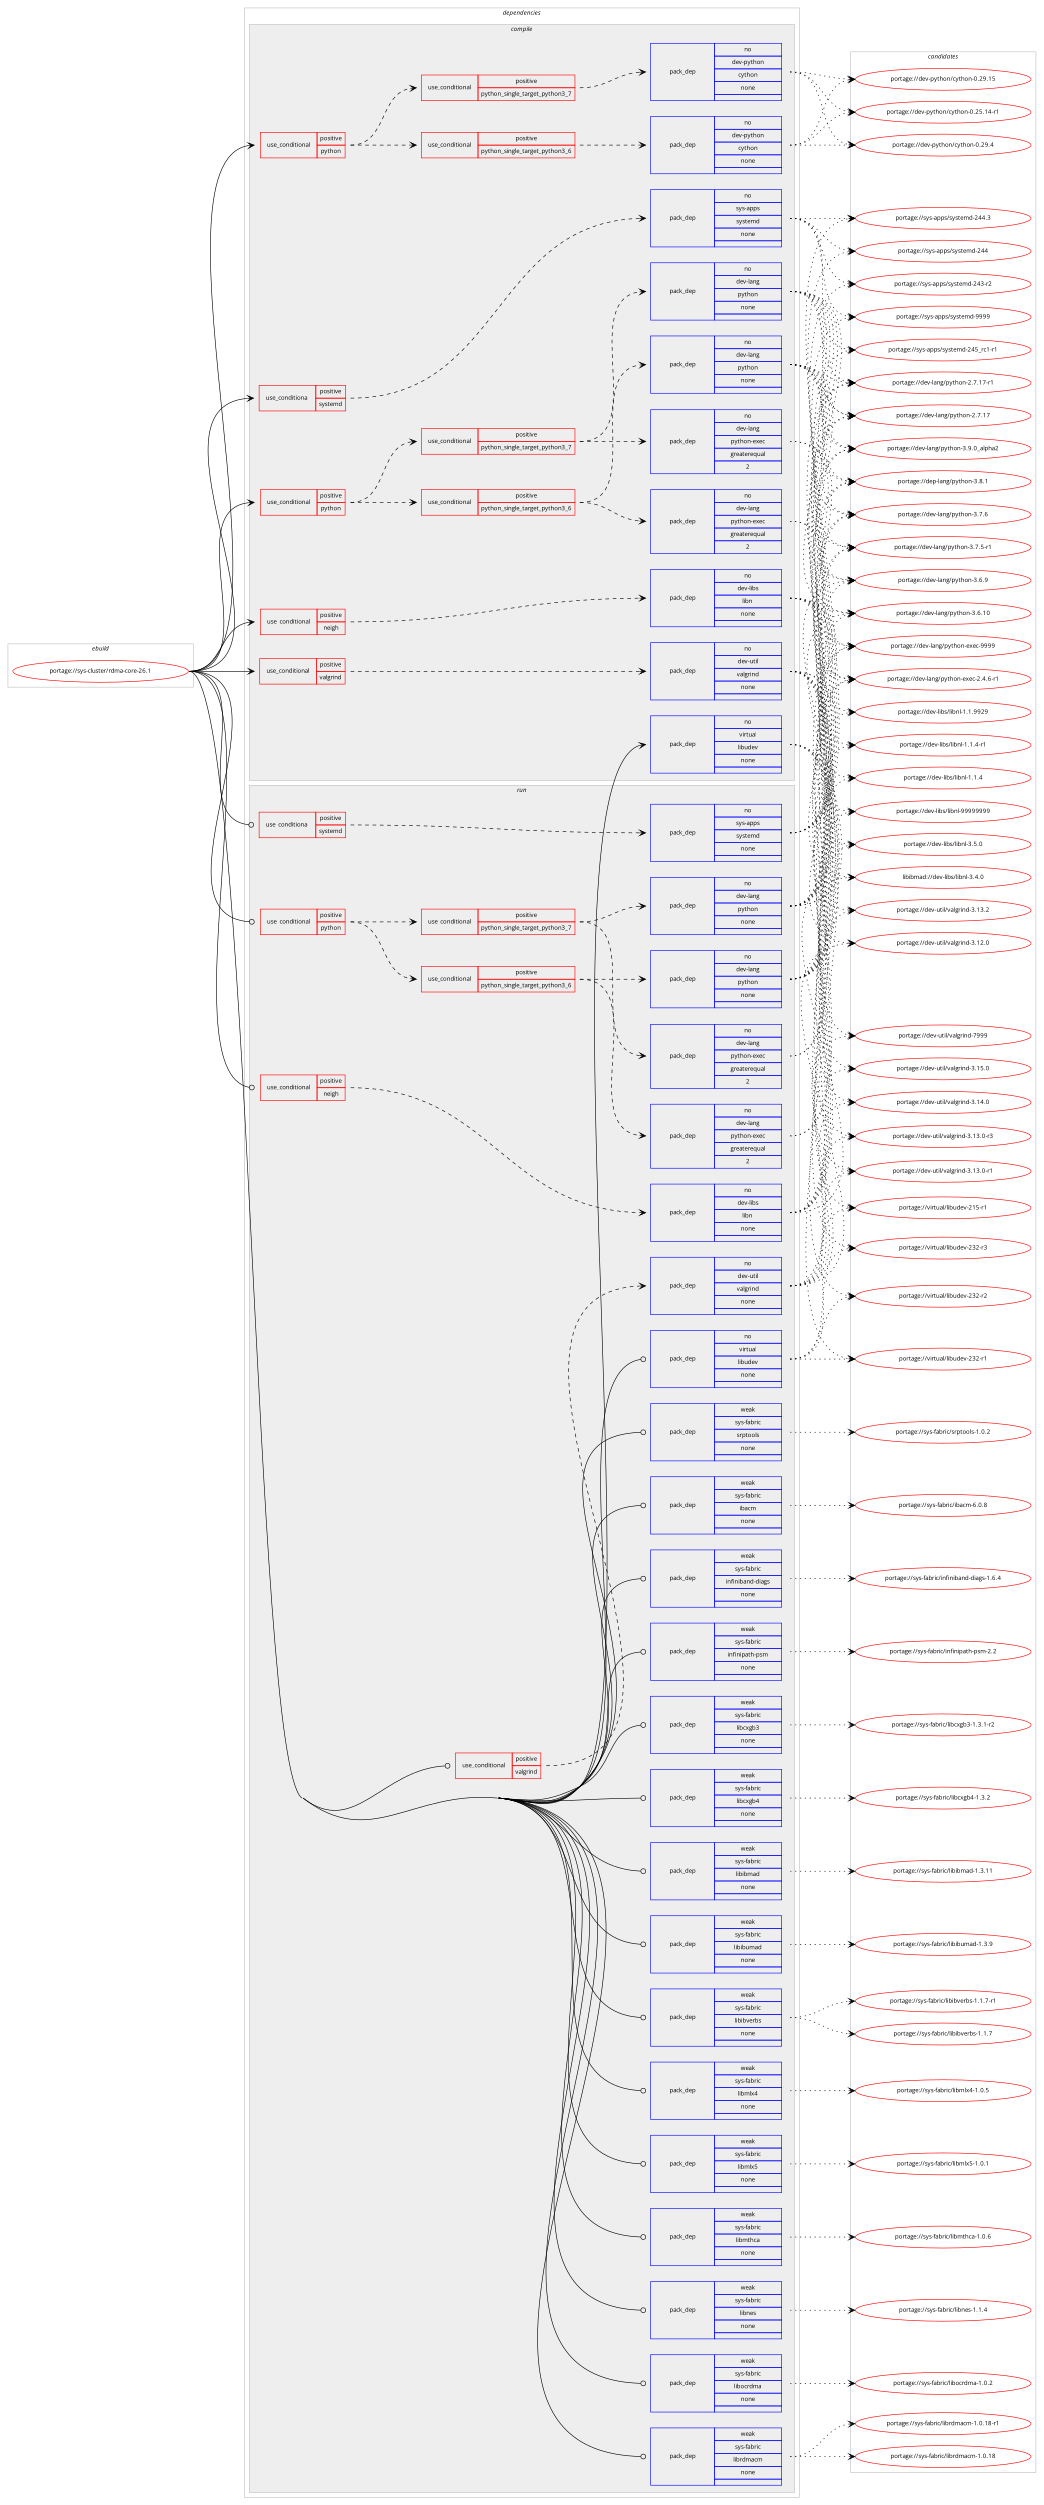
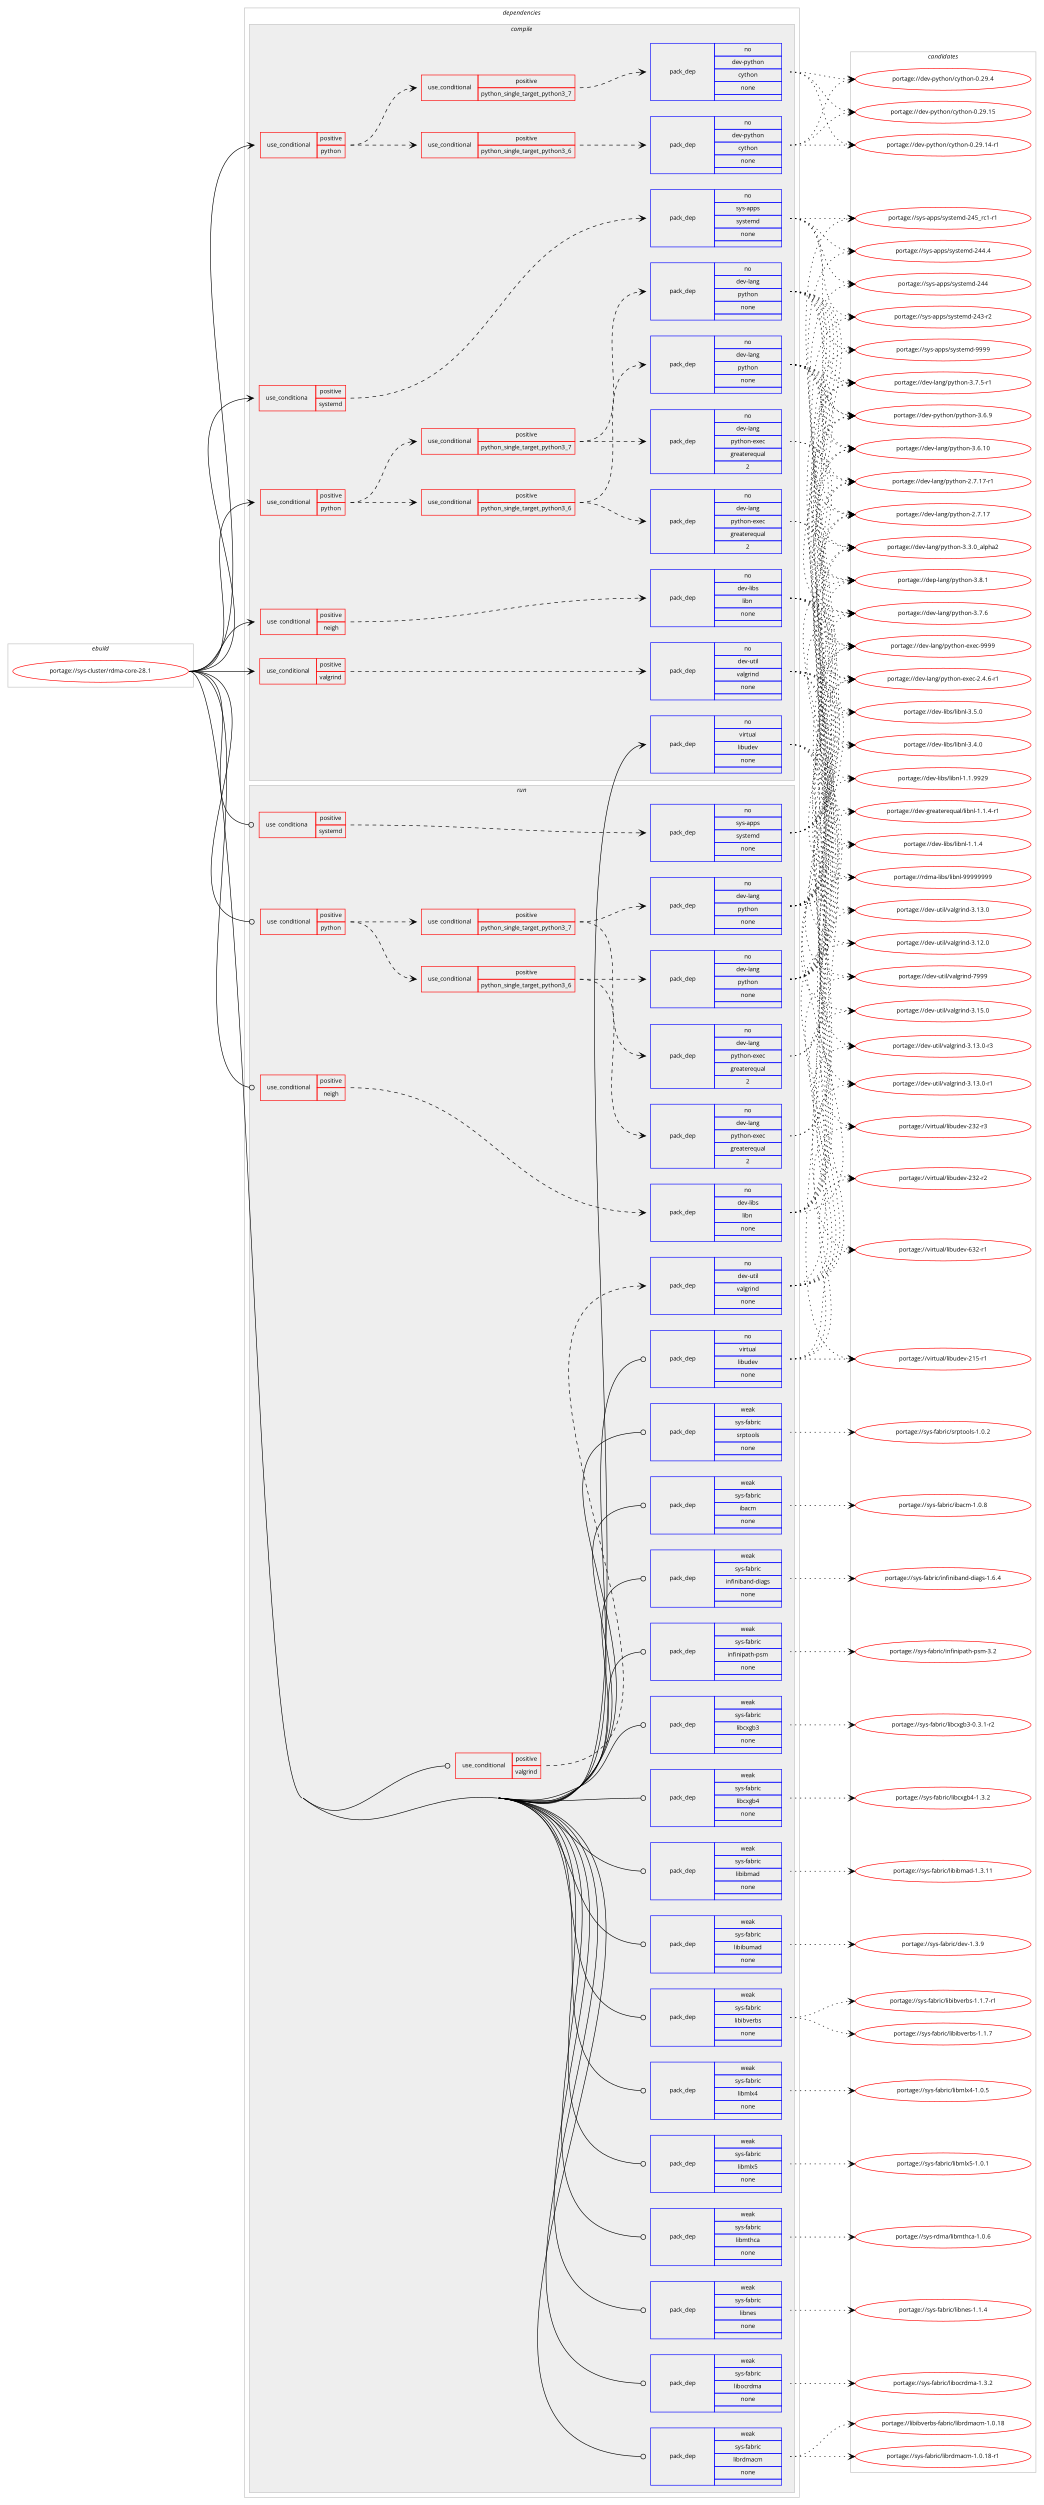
node "portage://dev-python/cython-0.25.14-r1": label "portage://dev-python/cython-0.25.14-r1" -> "portage://dev-python/cython-0.29.14-r1"
node "portage://sys-apps/systemd-244.3": label "portage://sys-apps/systemd-244.3" -> "portage://sys-apps/systemd-244.4"
node "portage://dev-lang/python-3.9.0_alpha2": label "portage://dev-lang/python-3.9.0_alpha2" -> "portage://dev-lang/python-3.3.0_alpha2"
node "portage://dev-lang/python-3.6.9": label "portage://dev-lang/python-3.6.9" -> "portage://dev-python/python-3.6.9"
node "portage://sys-cluster/rdma-core-26.1": label "portage://sys-cluster/rdma-core-26.1" -> "portage://sys-cluster/rdma-core-28.1"
node "portage://dev-libs/libnl-1.1.4-r1": label "portage://dev-libs/libnl-1.1.4-r1" -> "portage://dev-greaterequal/libnl-1.1.4-r1"
node "portage://dev-libs/libnl-99999999": label "portage://dev-libs/libnl-99999999" -> "portage://rdma-libs/libnl-99999999"
node "libibmad://dev-libs/libnl-3.4.0": label "libibmad://dev-libs/libnl-3.4.0" -> "portage://dev-libs/libnl-3.4.0"
node "portage://dev-util/valgrind-3.13.2": label "portage://dev-util/valgrind-3.13.2" -> "portage://dev-util/valgrind-3.13.0"
node "portage://dev-util/valgrind-3.14.0": removed
node "portage://virtual/libudev-232-r1": label "portage://virtual/libudev-232-r1" -> "portage://virtual/libudev-632-r1"
node "portage://sys-fabric/ibacm-6.0.8": label "portage://sys-fabric/ibacm-6.0.8" -> "portage://sys-fabric/ibacm-1.0.8"
node "portage://sys-fabric/infinipath-psm-2.2": label "portage://sys-fabric/infinipath-psm-2.2" -> "portage://sys-fabric/infinipath-psm-3.2"
node "portage://sys-fabric/libcxgb3-1.3.1-r2": label "portage://sys-fabric/libcxgb3-1.3.1-r2" -> "portage://sys-fabric/libcxgb3-0.3.1-r2"
node "portage://sys-fabric/libibumad-1.3.9": label "portage://sys-fabric/libibumad-1.3.9" -> "portage://sys-fabric/dev-1.3.9"
node "portage://sys-fabric/libmthca-1.0.6": label "portage://sys-fabric/libmthca-1.0.6" -> "portage://sys-rdma/libmthca-1.0.6"
node "portage://sys-fabric/libocrdma-1.0.2": label "portage://sys-fabric/libocrdma-1.0.2" -> "portage://sys-fabric/libocrdma-1.3.2"
node "portage://sys-fabric/librdmacm-1.0.18": label "portage://sys-fabric/librdmacm-1.0.18" -> "portage://libibverbs-fabric/librdmacm-1.0.18"
